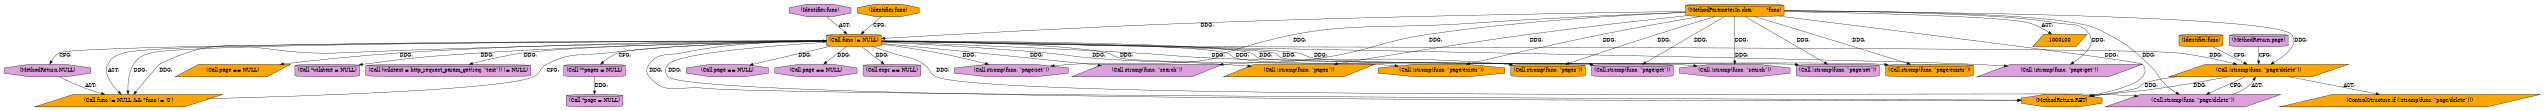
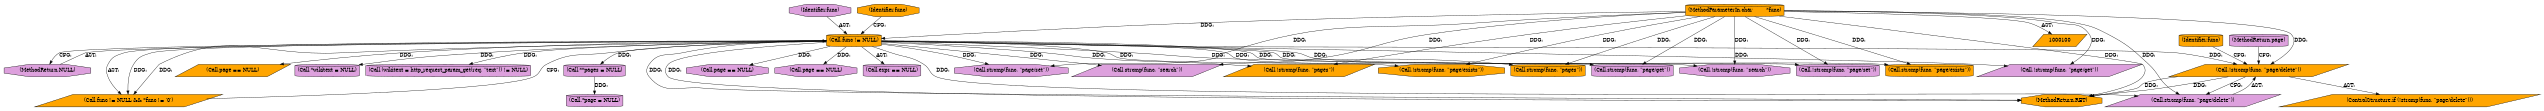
edge "(Call,func != NULL)" -> "(Call,**pages = NULL)": label "CFG: " -> "DDG: "
edge "(Call,func != NULL)" -> "(Call,expr == NULL)": label "DDG: " -> "AST: "
edge "(MethodReturn,NULL)" -> "(Call,func != NULL && *func != '0')": now "(MethodReturn,NULL)" -> "(Call,func != NULL)"
